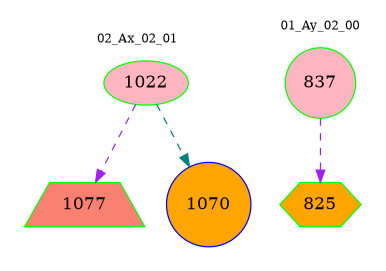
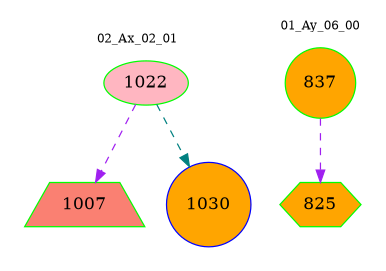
cluster "01_Ay_02_00": label "01_Ay_02_00" -> "01_Ay_06_00"
node "837": fillcolor lightpink -> orange
node "1077": label "1077" -> "1007"
node "1070": label "1070" -> "1030"
